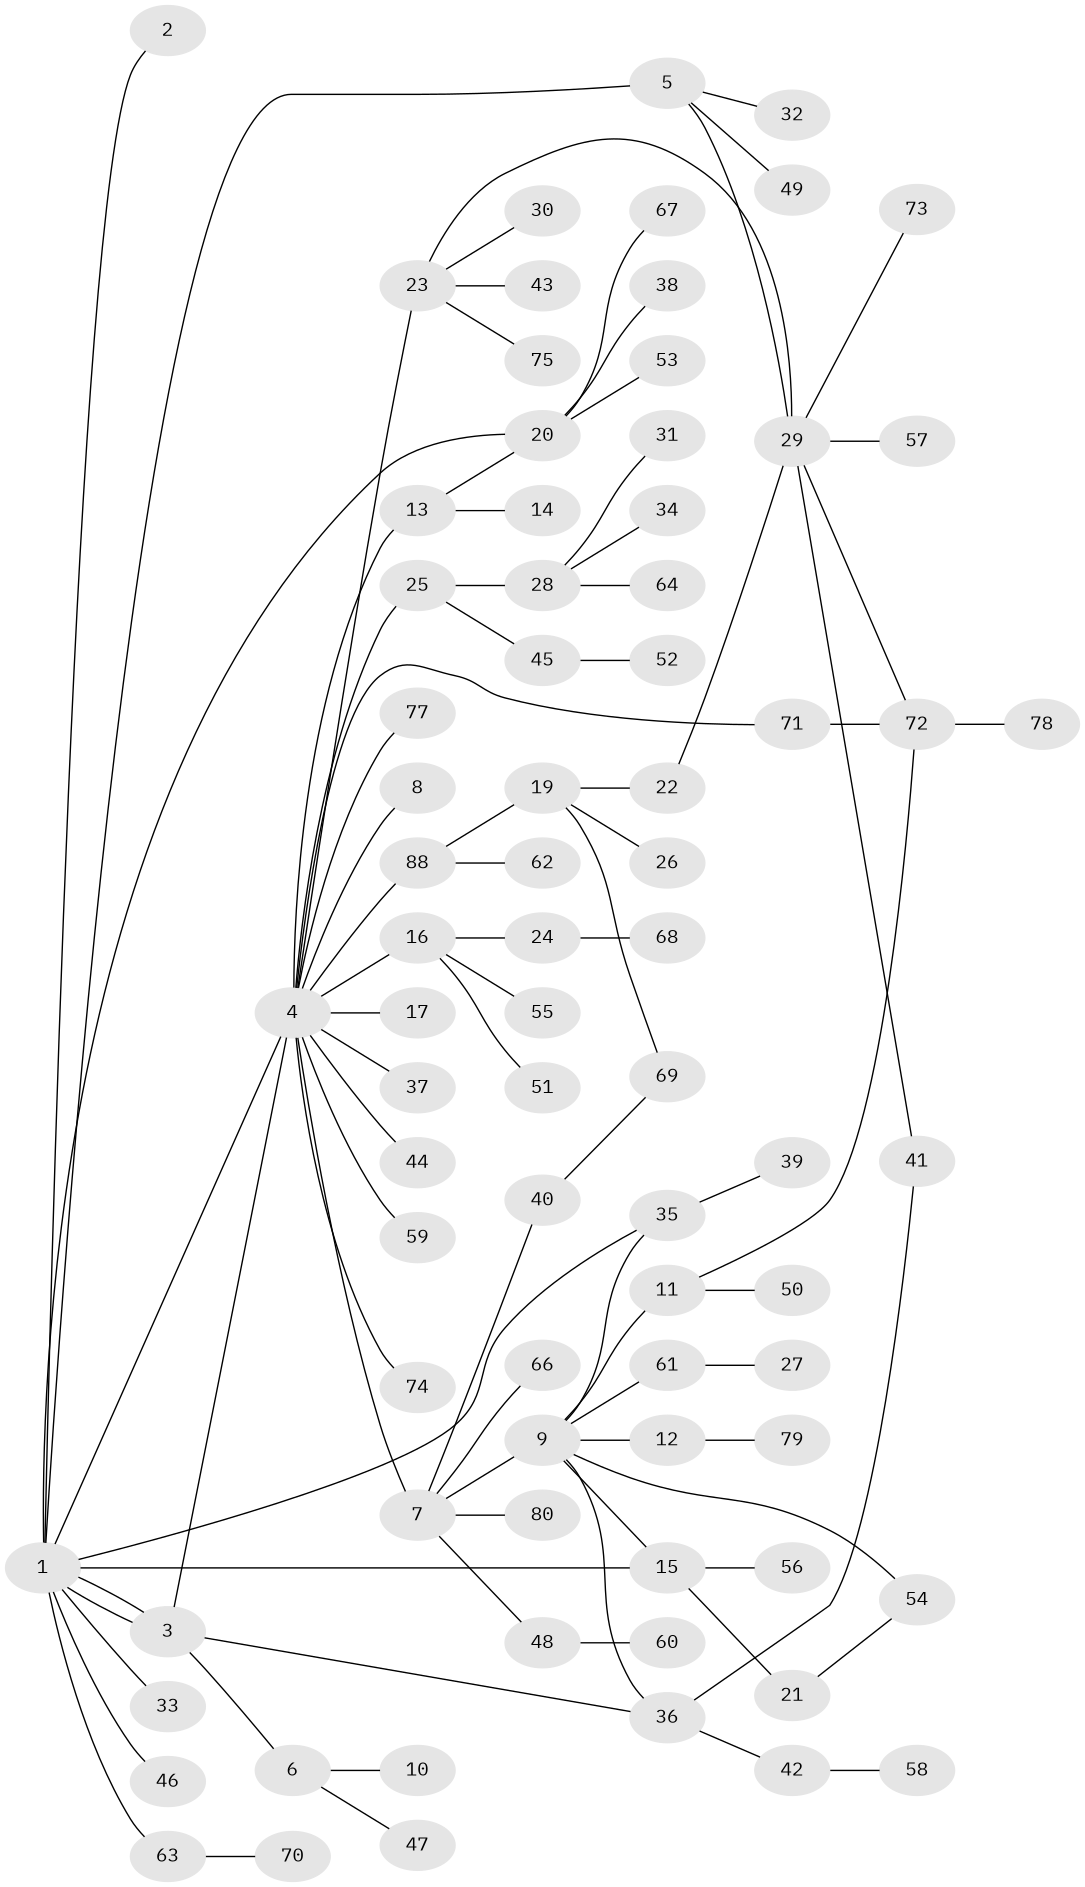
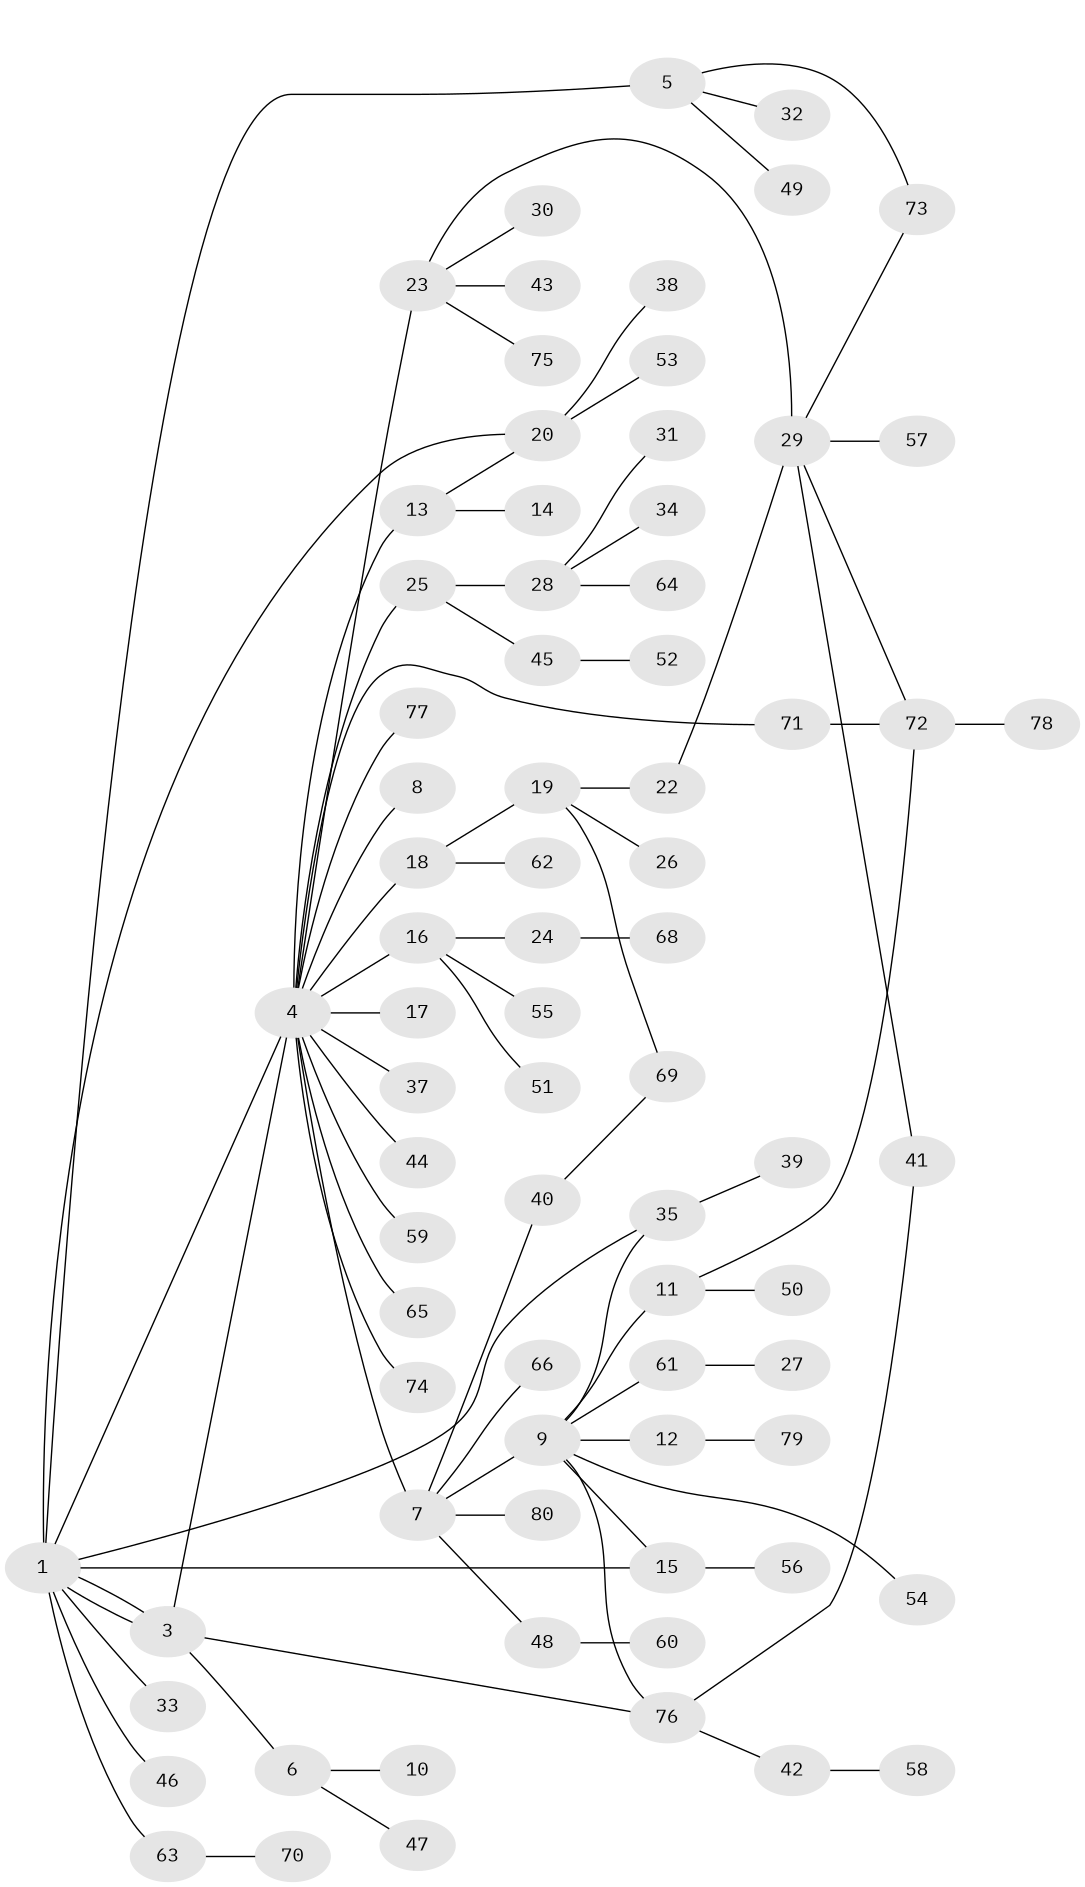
node "2": removed
node "67": removed
edge "5" -- "29": now "5" -- "73"
node "88": label "88" -> "18"
node "65": added
node "21": removed
node "36": label "36" -> "76"
